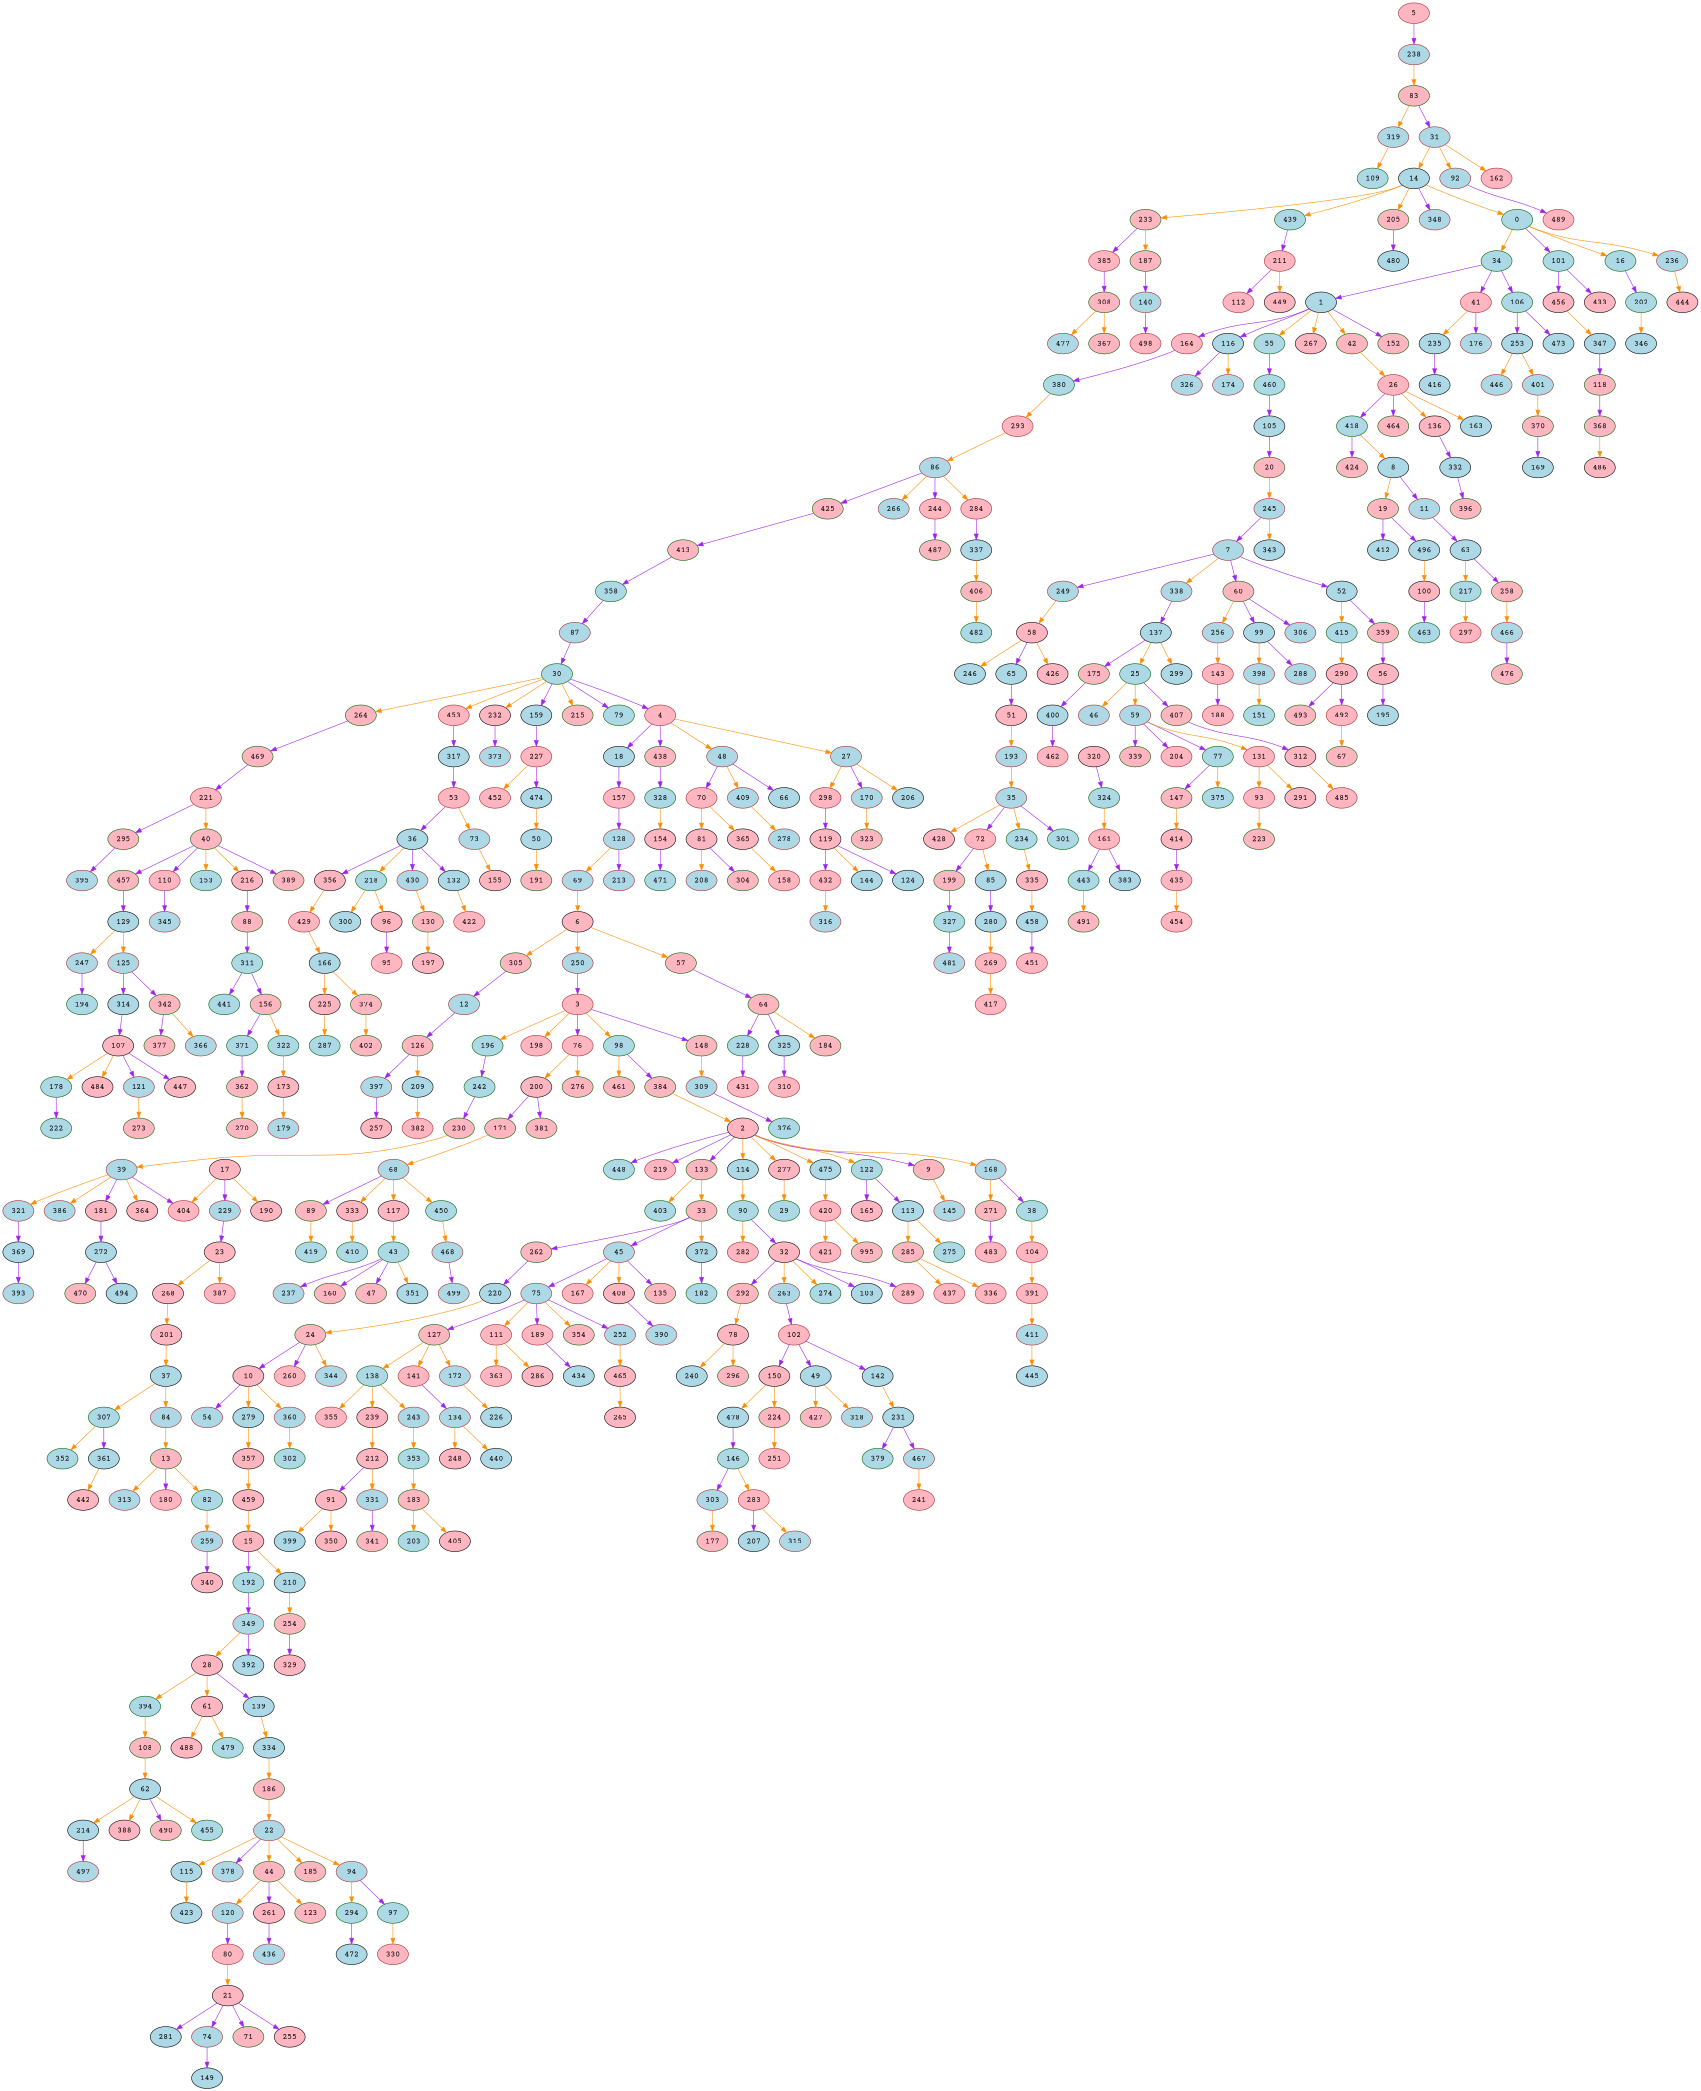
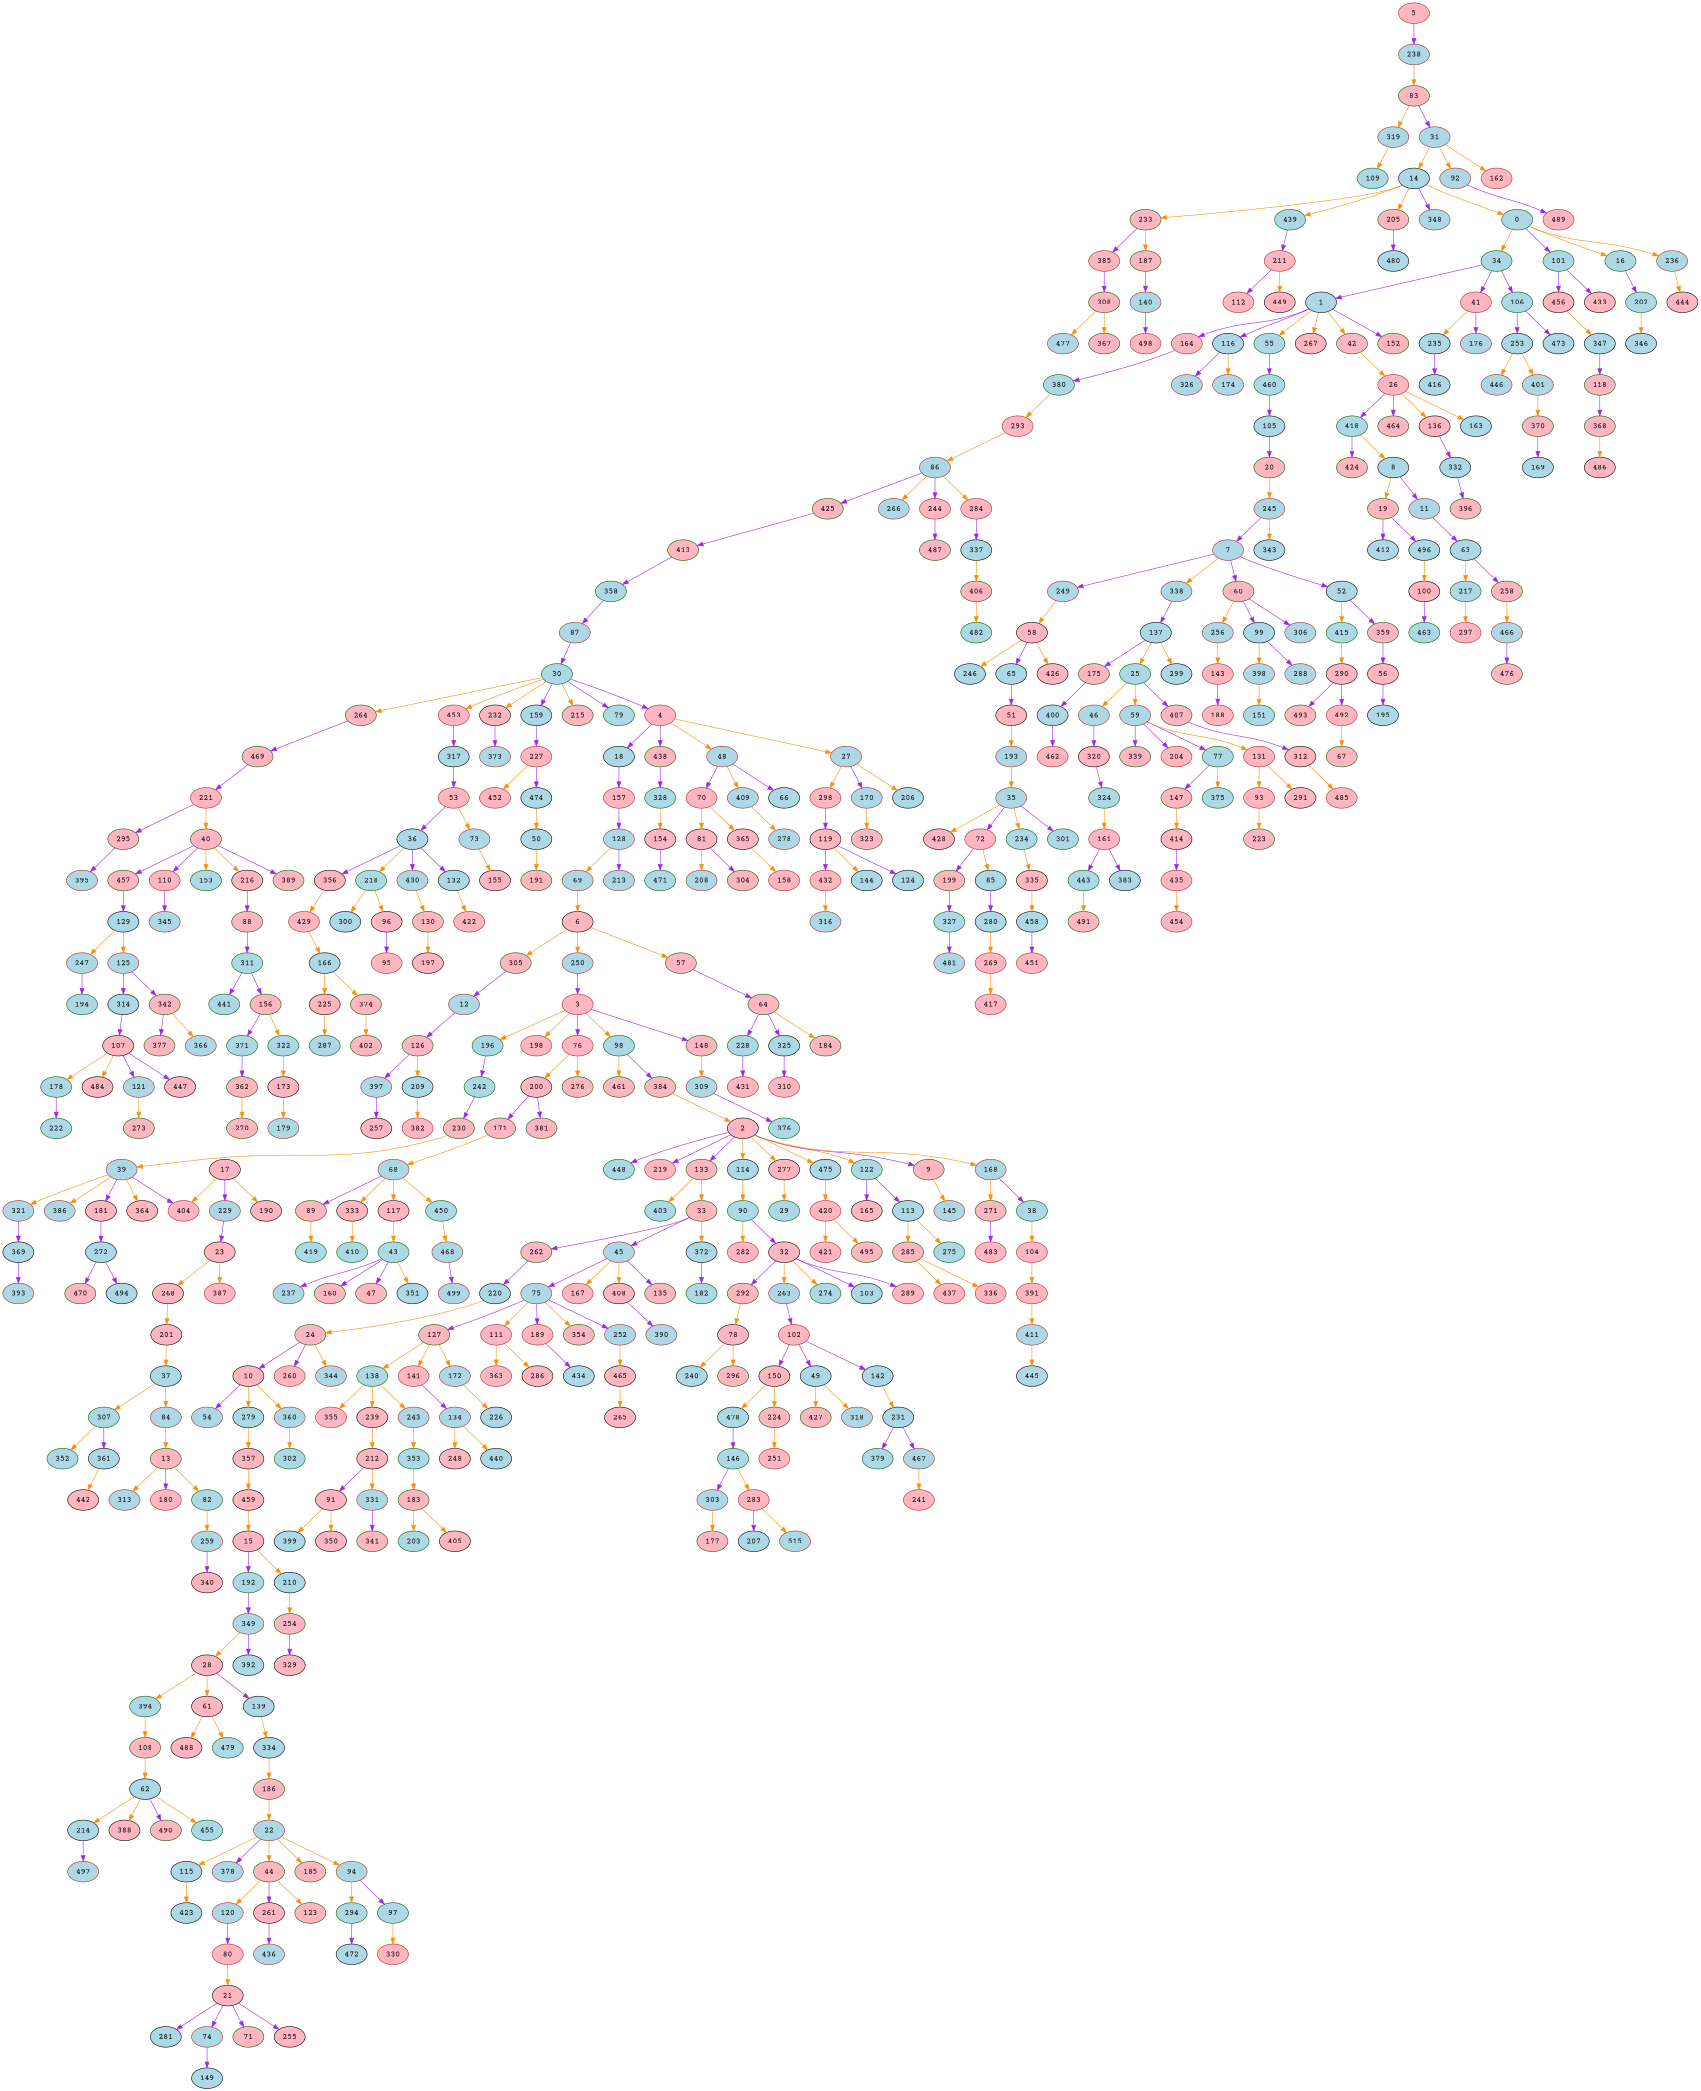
edge "46" -> "320": added
node "995": label "995" -> "495"
node "315": label "315" -> "515"
